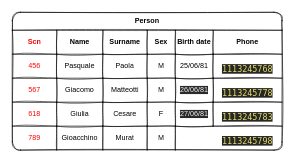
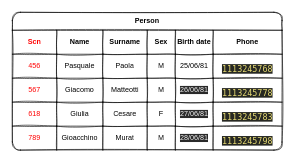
node "28/06/81": added
